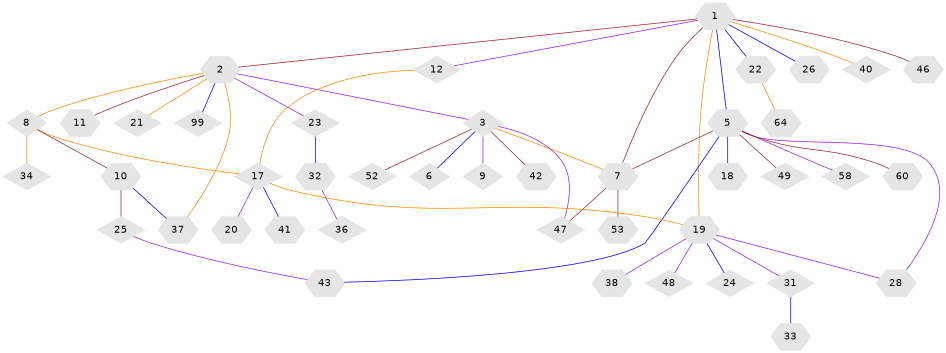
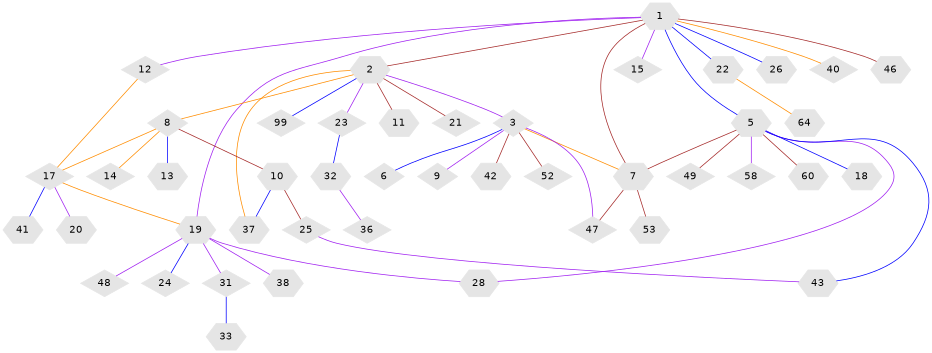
node "15": added
edge "2" -- "21": color darkorange -> brown
edge "1" -- "19": color darkorange -> purple
node "34": label "34" -> "14"
node "13": added
